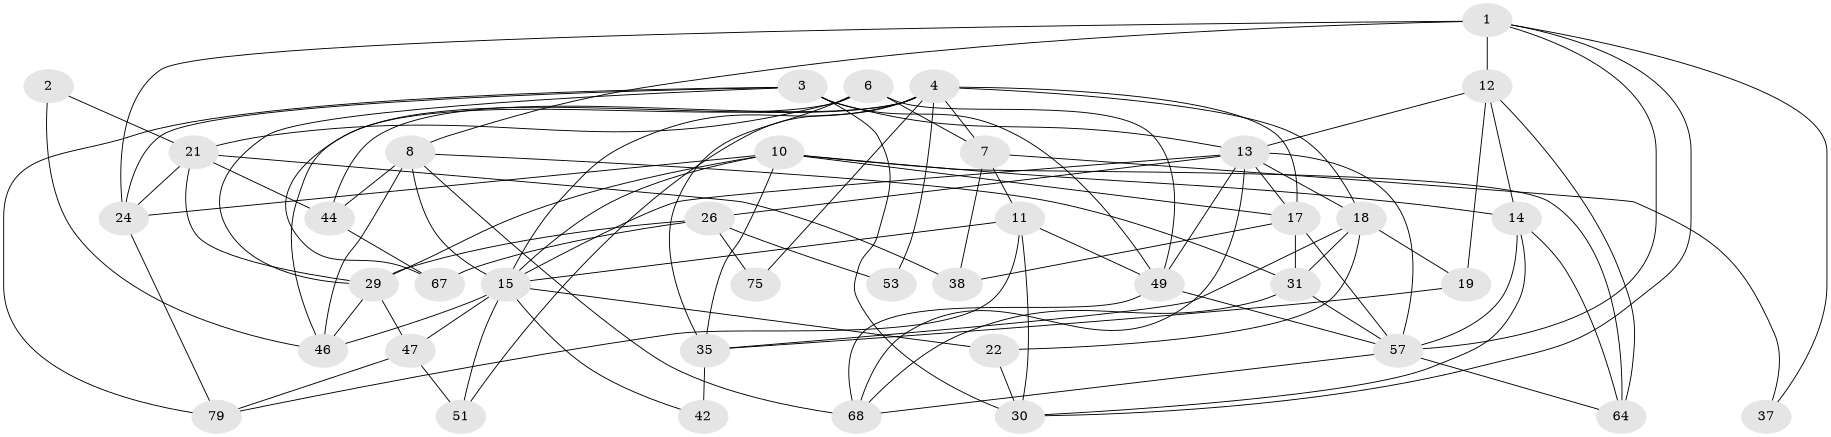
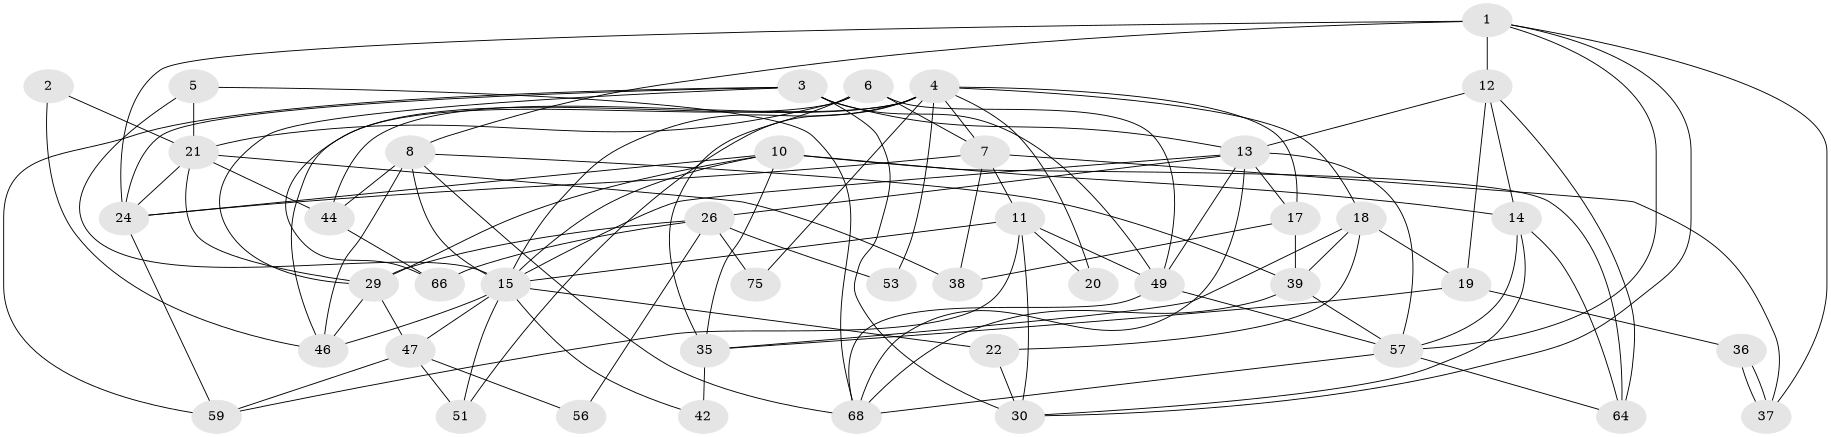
node "5": added
edge "10" -- "17": removed
edge "13" -- "18": removed
edge "7" -- "24": added
node "67": label "67" -> "66"
node "20": added
node "31": label "31" -> "39"
edge "17" -- "57": removed
node "36": added
node "79": label "79" -> "59"
node "56": added
